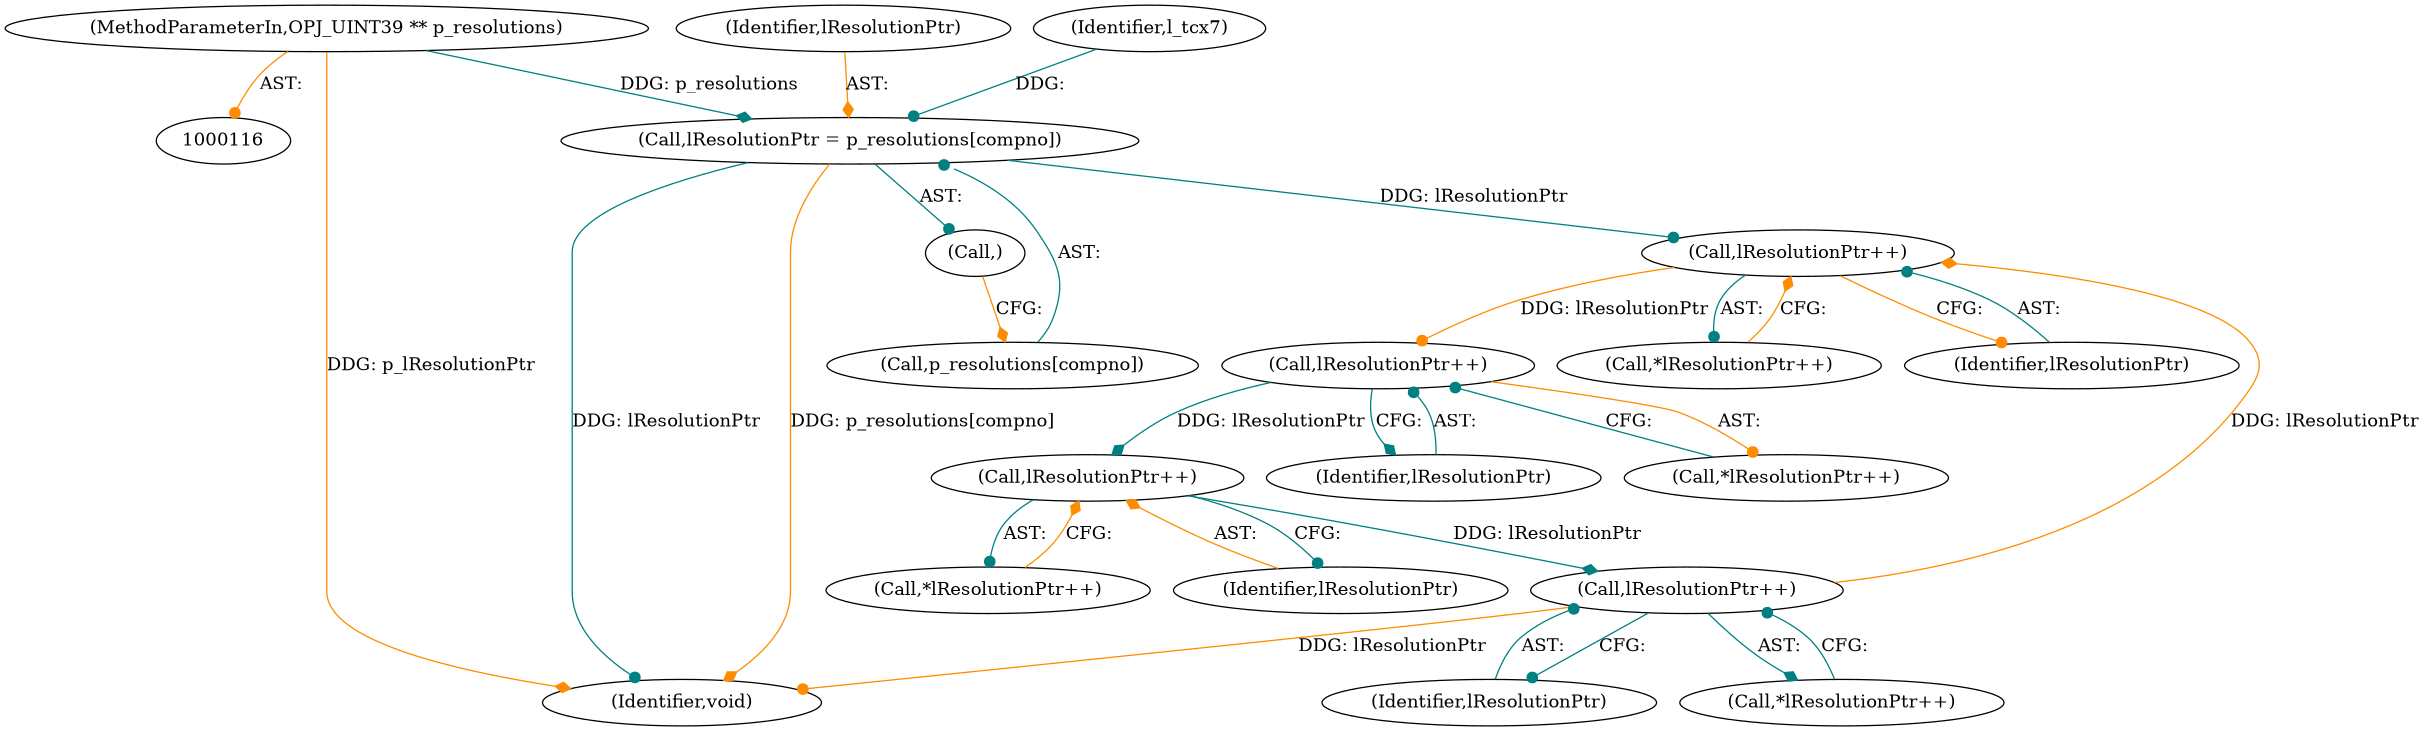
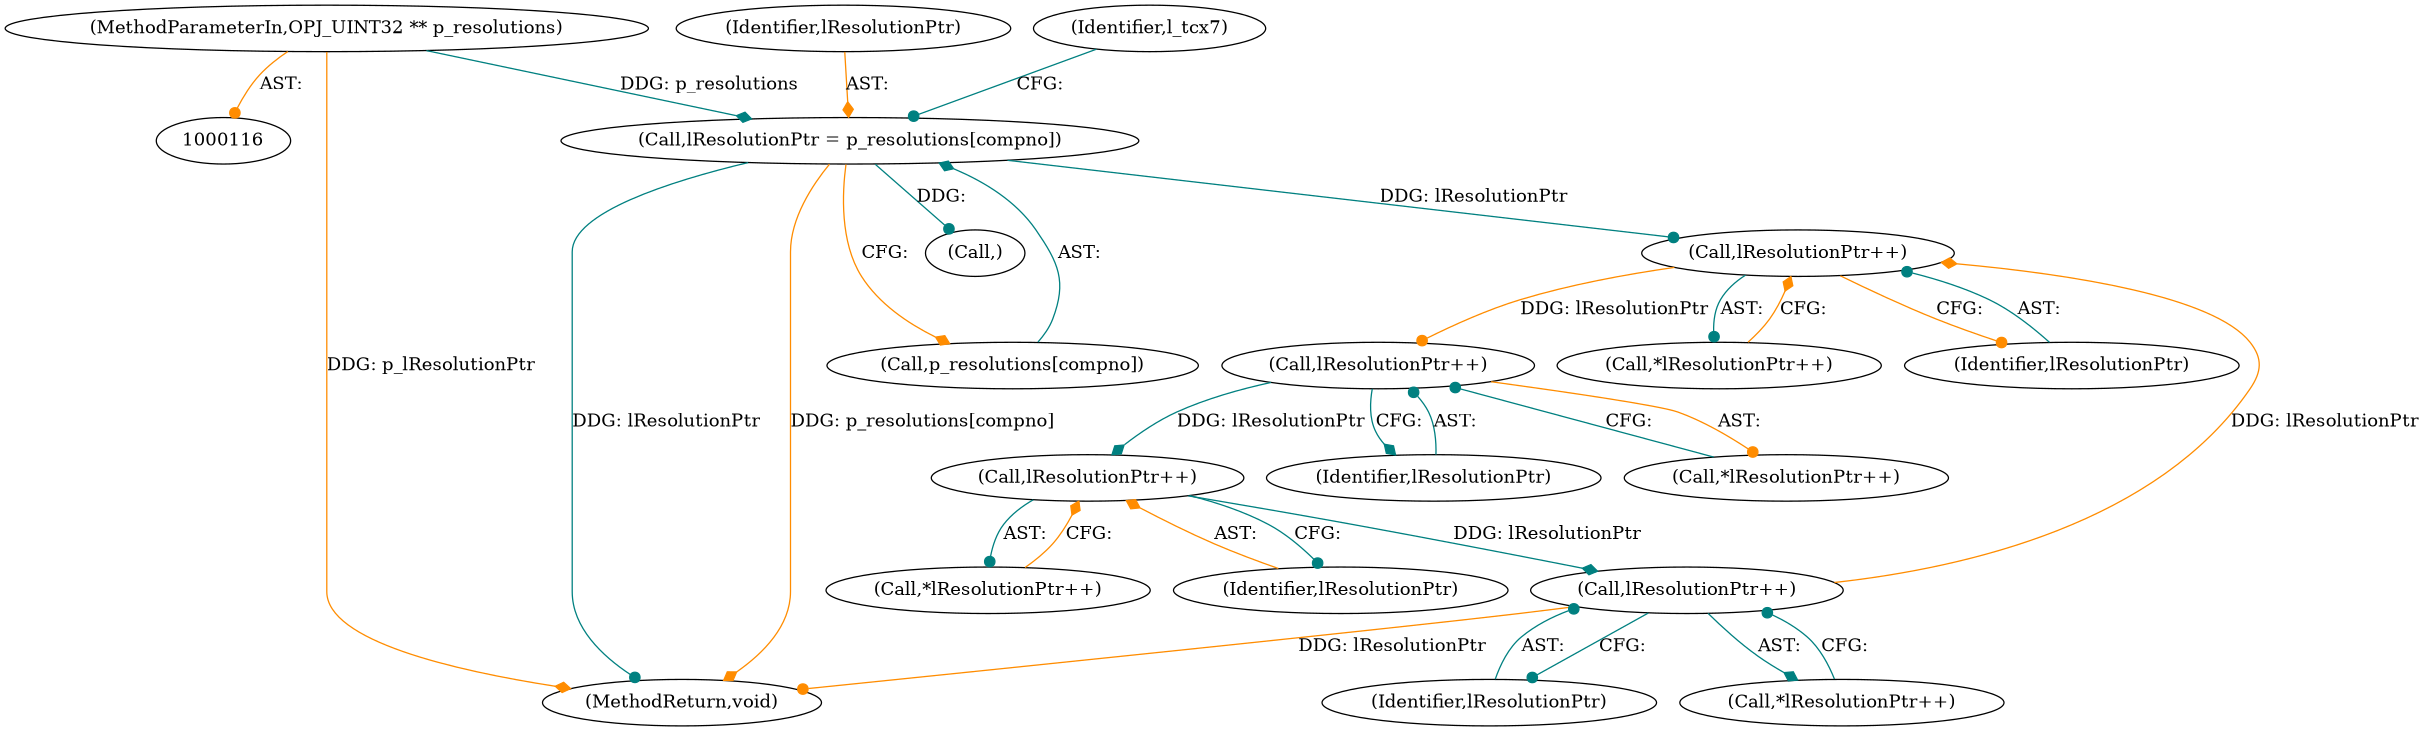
node "(MethodParameterIn,OPJ_UINT39 ** p_resolutions)": label "(MethodParameterIn,OPJ_UINT39 ** p_resolutions)" -> "(MethodParameterIn,OPJ_UINT32 ** p_resolutions)"
edge "(Identifier,l_tcx7)" -> "(Call,lResolutionPtr = p_resolutions[compno])": label "DDG: " -> "CFG: "
edge "(Call,lResolutionPtr = p_resolutions[compno])" -> "(Call,)": label "AST: " -> "DDG: "
edge "(Call,p_resolutions[compno])" -> "(Call,lResolutionPtr = p_resolutions[compno])": arrowhead dot -> diamond
edge "(Call,)" -> "(Call,p_resolutions[compno])": now "(Call,lResolutionPtr = p_resolutions[compno])" -> "(Call,p_resolutions[compno])"
node "(Identifier,void)": label "(Identifier,void)" -> "(MethodReturn,void)"
